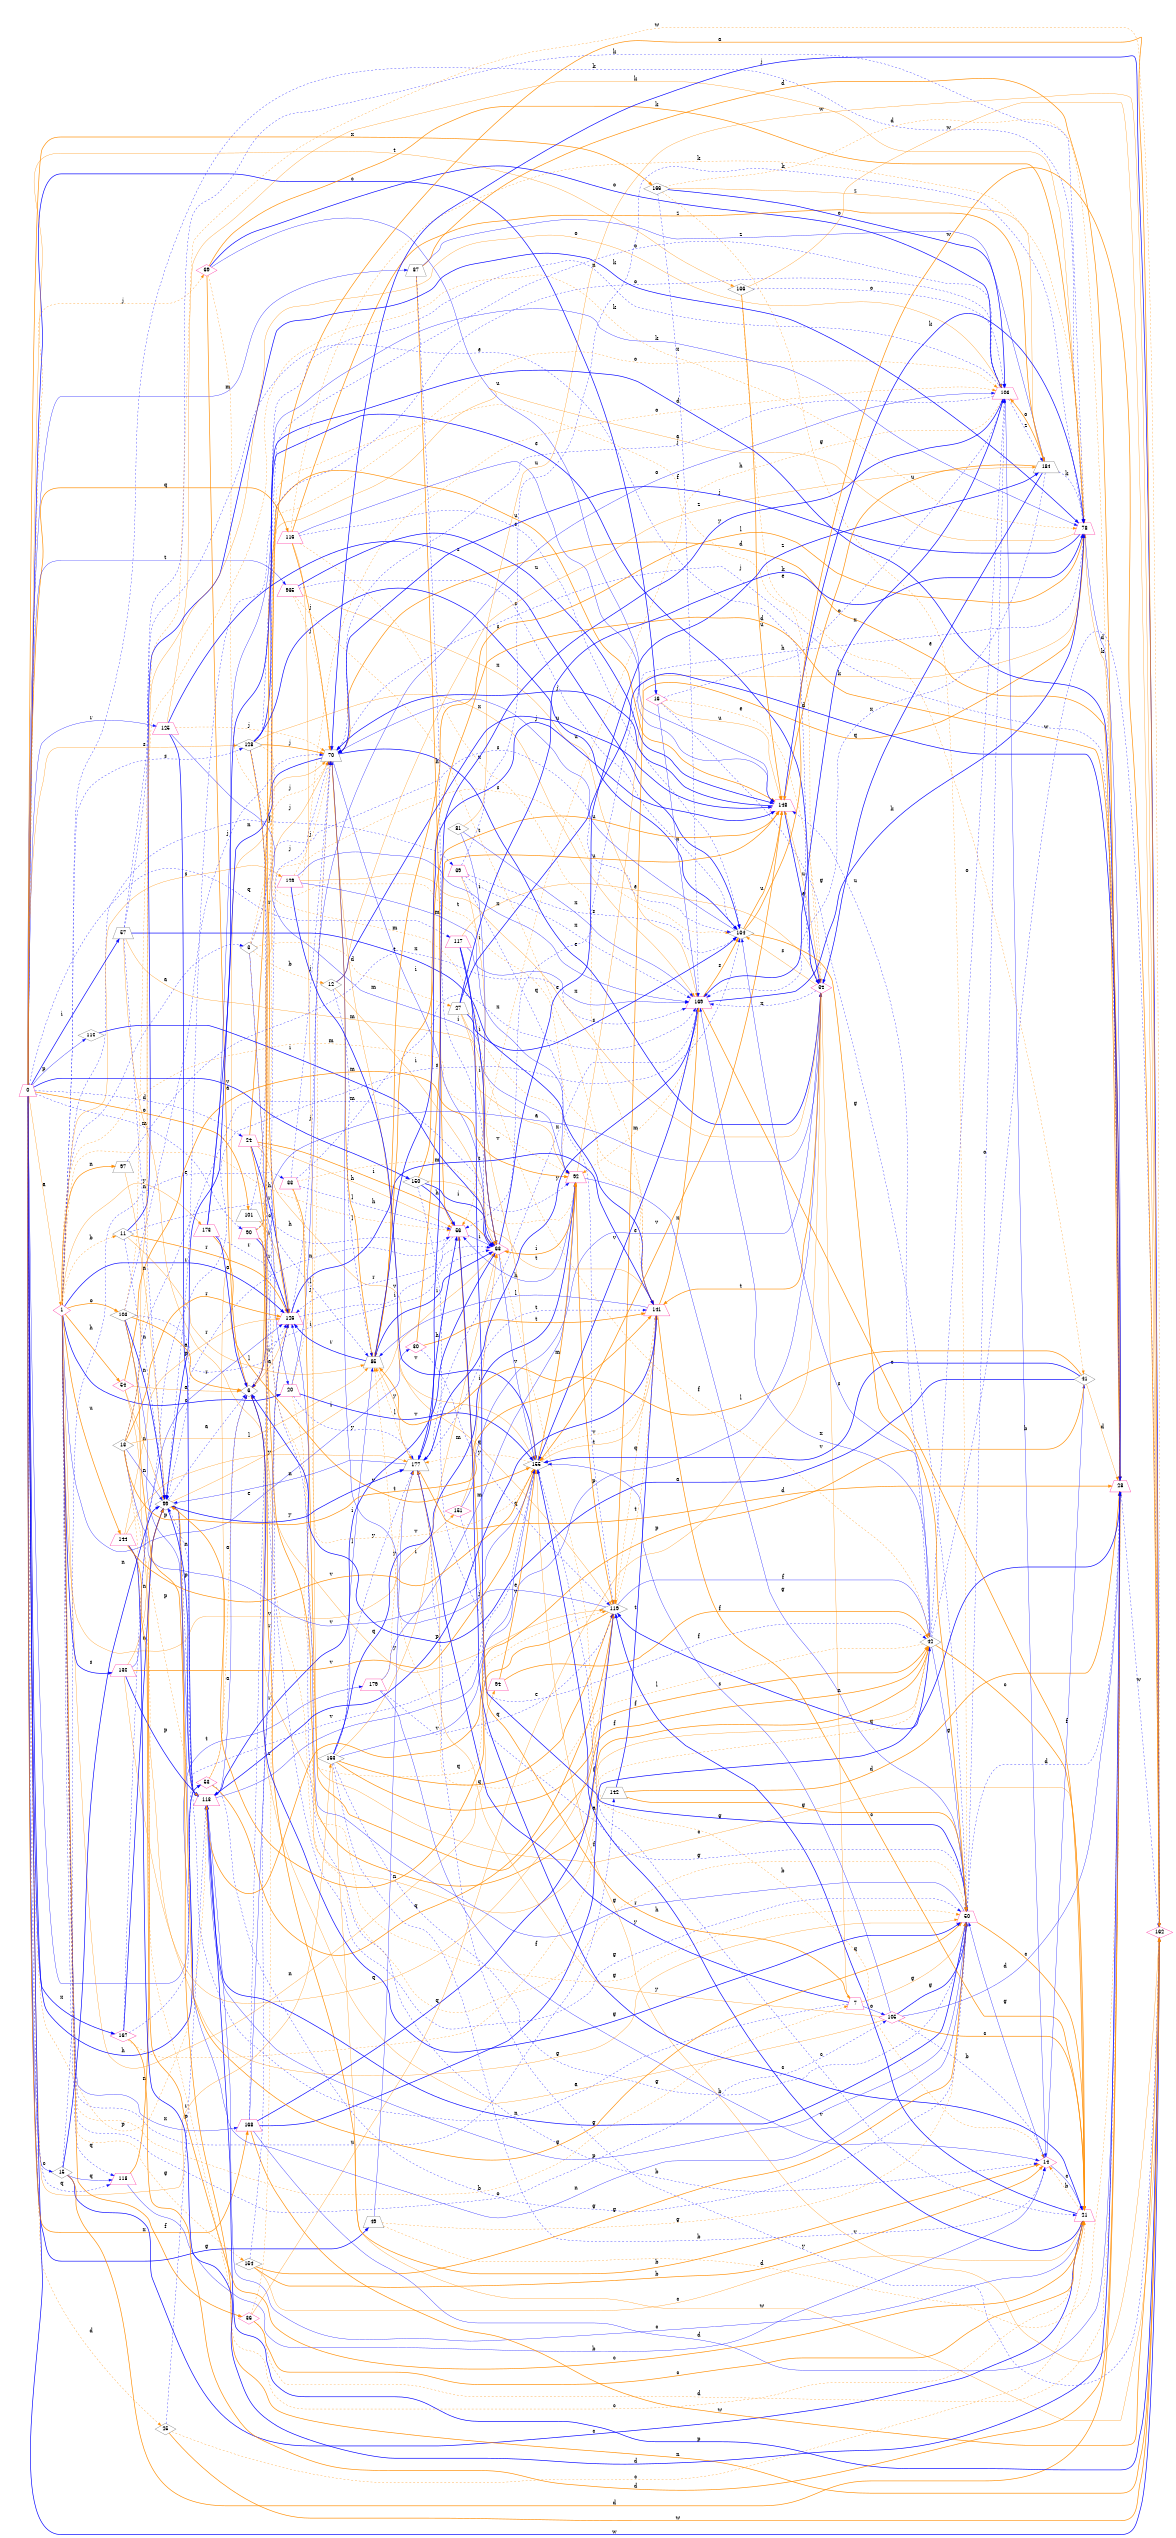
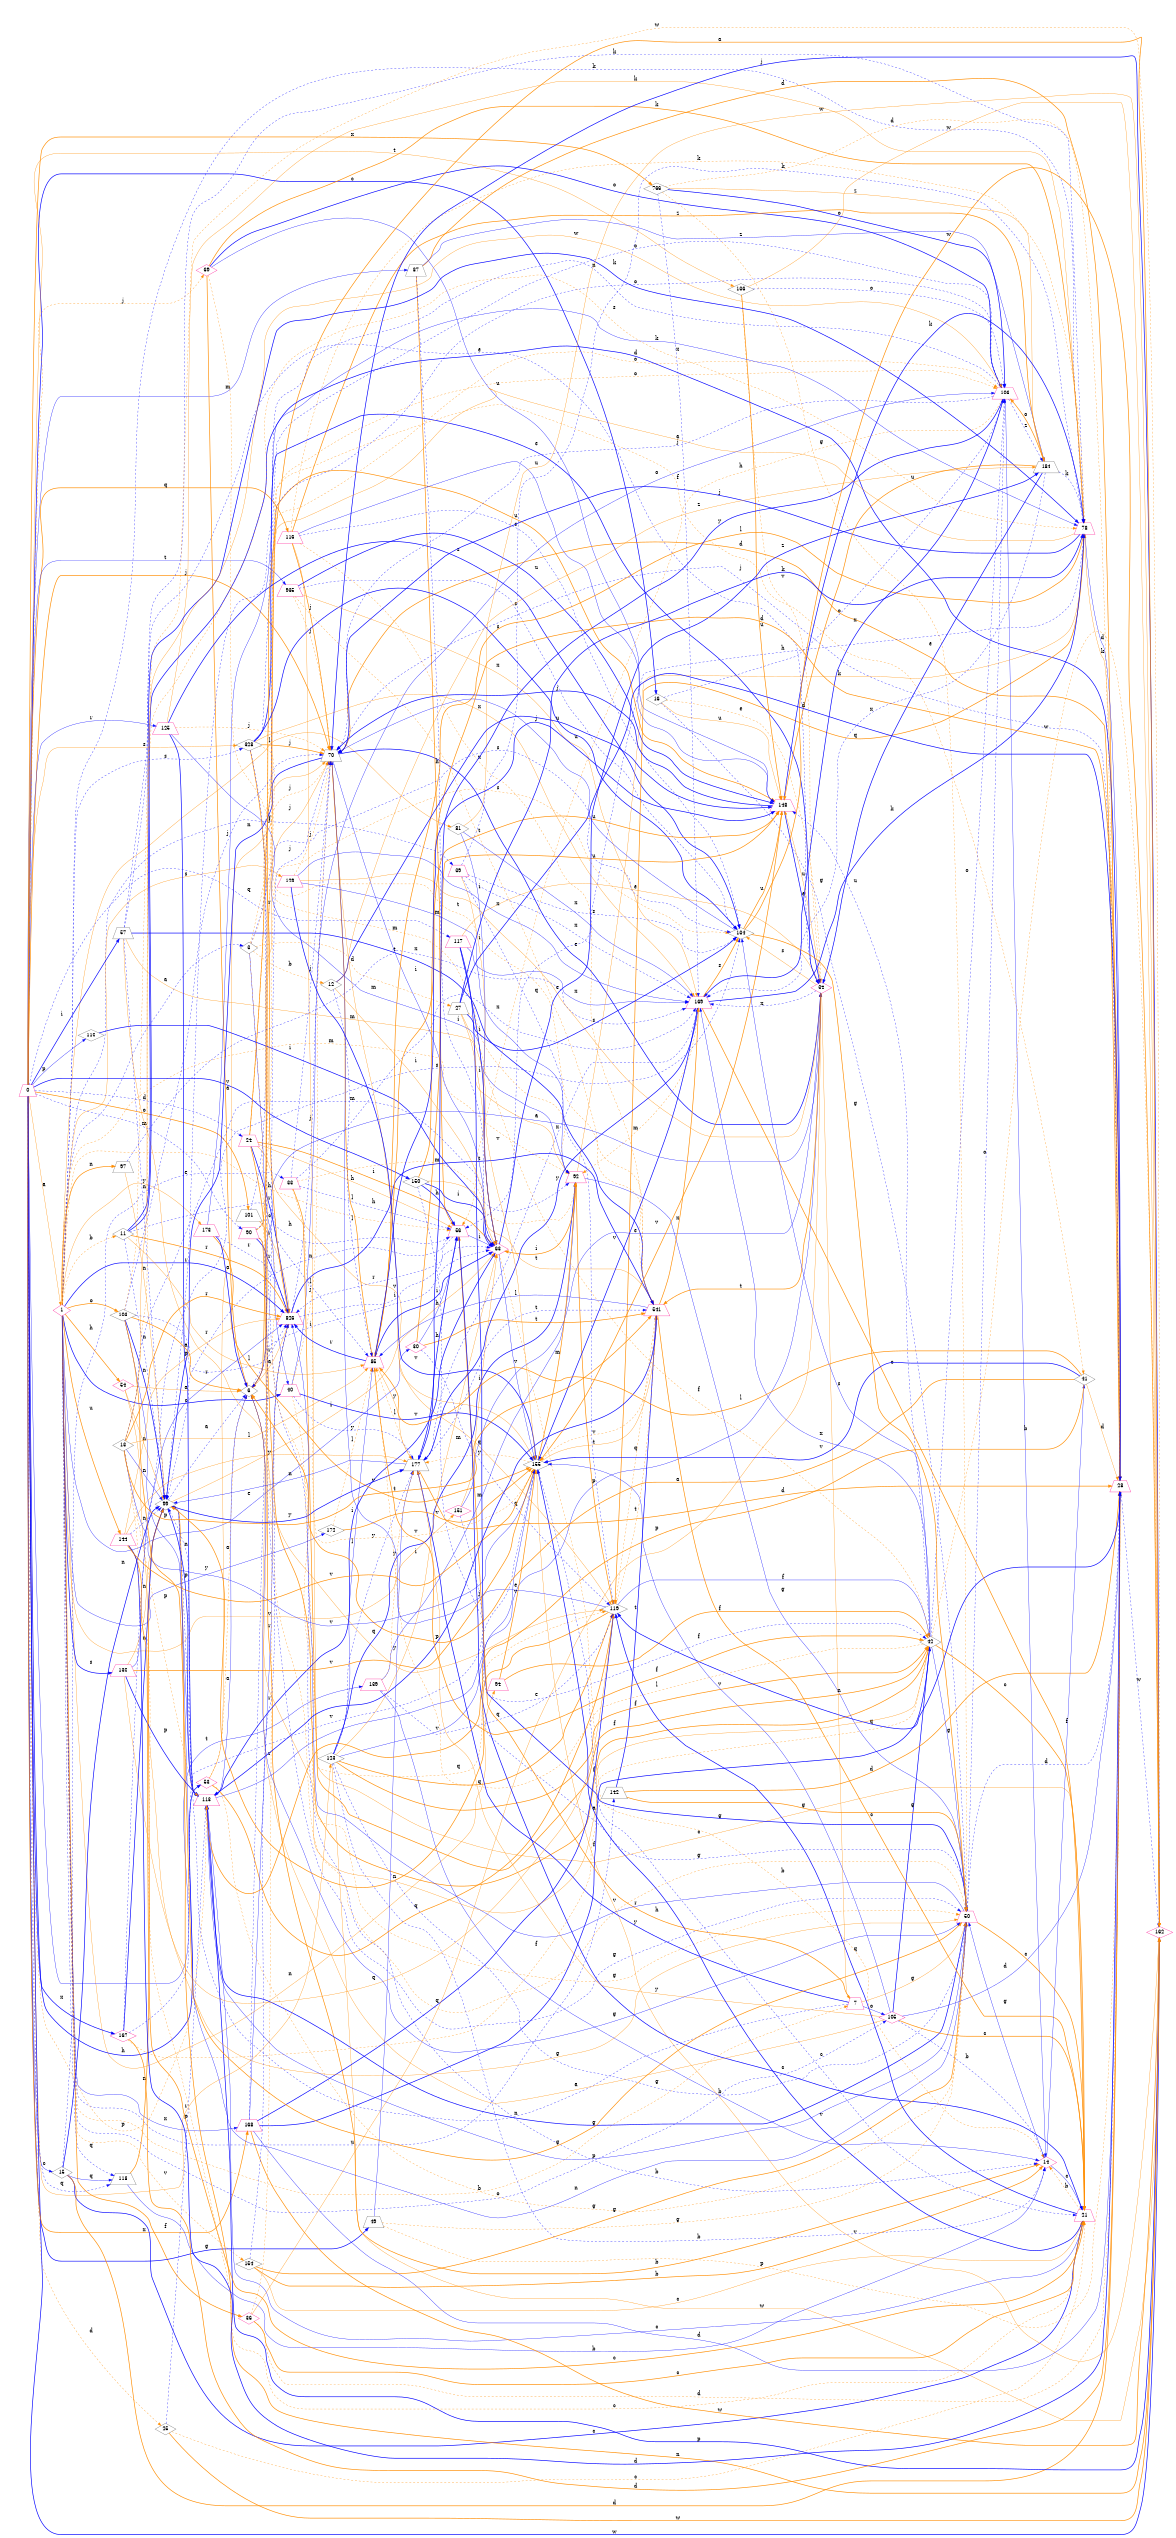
node "166": label "166" -> "766"
edge "13" -> "106": label "o" -> "w"
edge "13" -> "78": label "k" -> "s"
edge "173" -> "28": now "11" -> "28"
edge "129" -> "106": now "24" -> "106"
edge "136" -> "34": label "e" -> "v"
edge "0" -> "70": added, label "j"
node "16": color deeppink -> gray40
node "128": label "128" -> "328"
edge "42" -> "162": color blue -> darkorange
edge "16" -> "169": removed, label "x"
edge "1" -> "81": added, label "l"
edge "54" -> "92": removed, label "m"
edge "92" -> "56": now "30" -> "56"
node "141": label "141" -> "541"
node "126": label "126" -> "826"
node "85": color gray40 -> deeppink
node "20": label "20" -> "40"
edge "41" -> "6": color blue -> darkorange
edge "144" -> "99": added, label "n"
node "172": added
edge "105" -> "155": label "s" -> "v"
node "179": label "179" -> "139"
edge "85" -> "42": added, label "f"
node "163": label "163" -> "123"
edge "101" -> "50": label "g" -> "v"
edge "6" -> "50": style bold -> solid
edge "105" -> "50": now "105" -> "42"
edge "1" -> "154": label "g" -> "v"
node "118": color deeppink -> gray40
edge "53" -> "50": color blue -> darkorange
edge "162" -> "177": removed, label "y"
edge "49" -> "28": label "d" -> "p"
